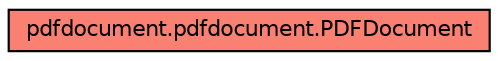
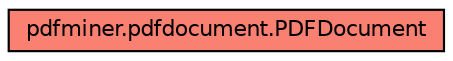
node "pdfdocument.pdfdocument.PDFDocument": label "pdfdocument.pdfdocument.PDFDocument" -> "pdfminer.pdfdocument.PDFDocument"
